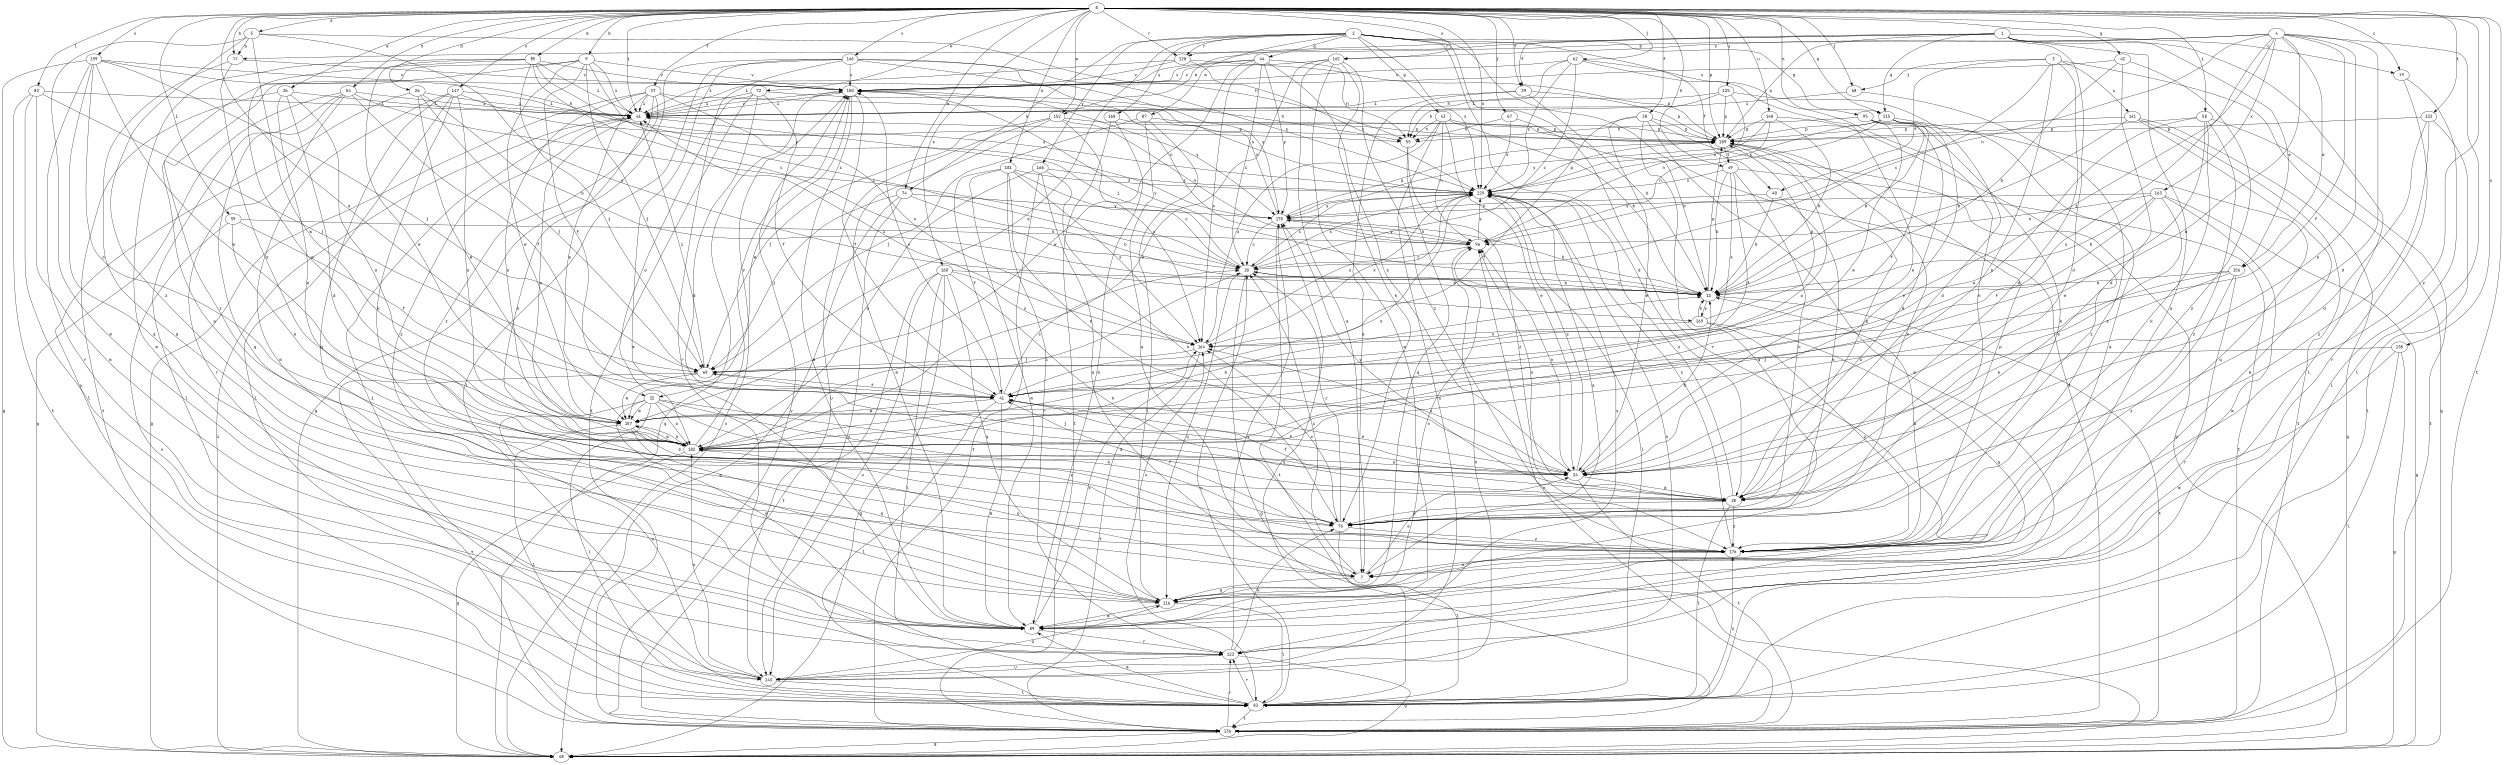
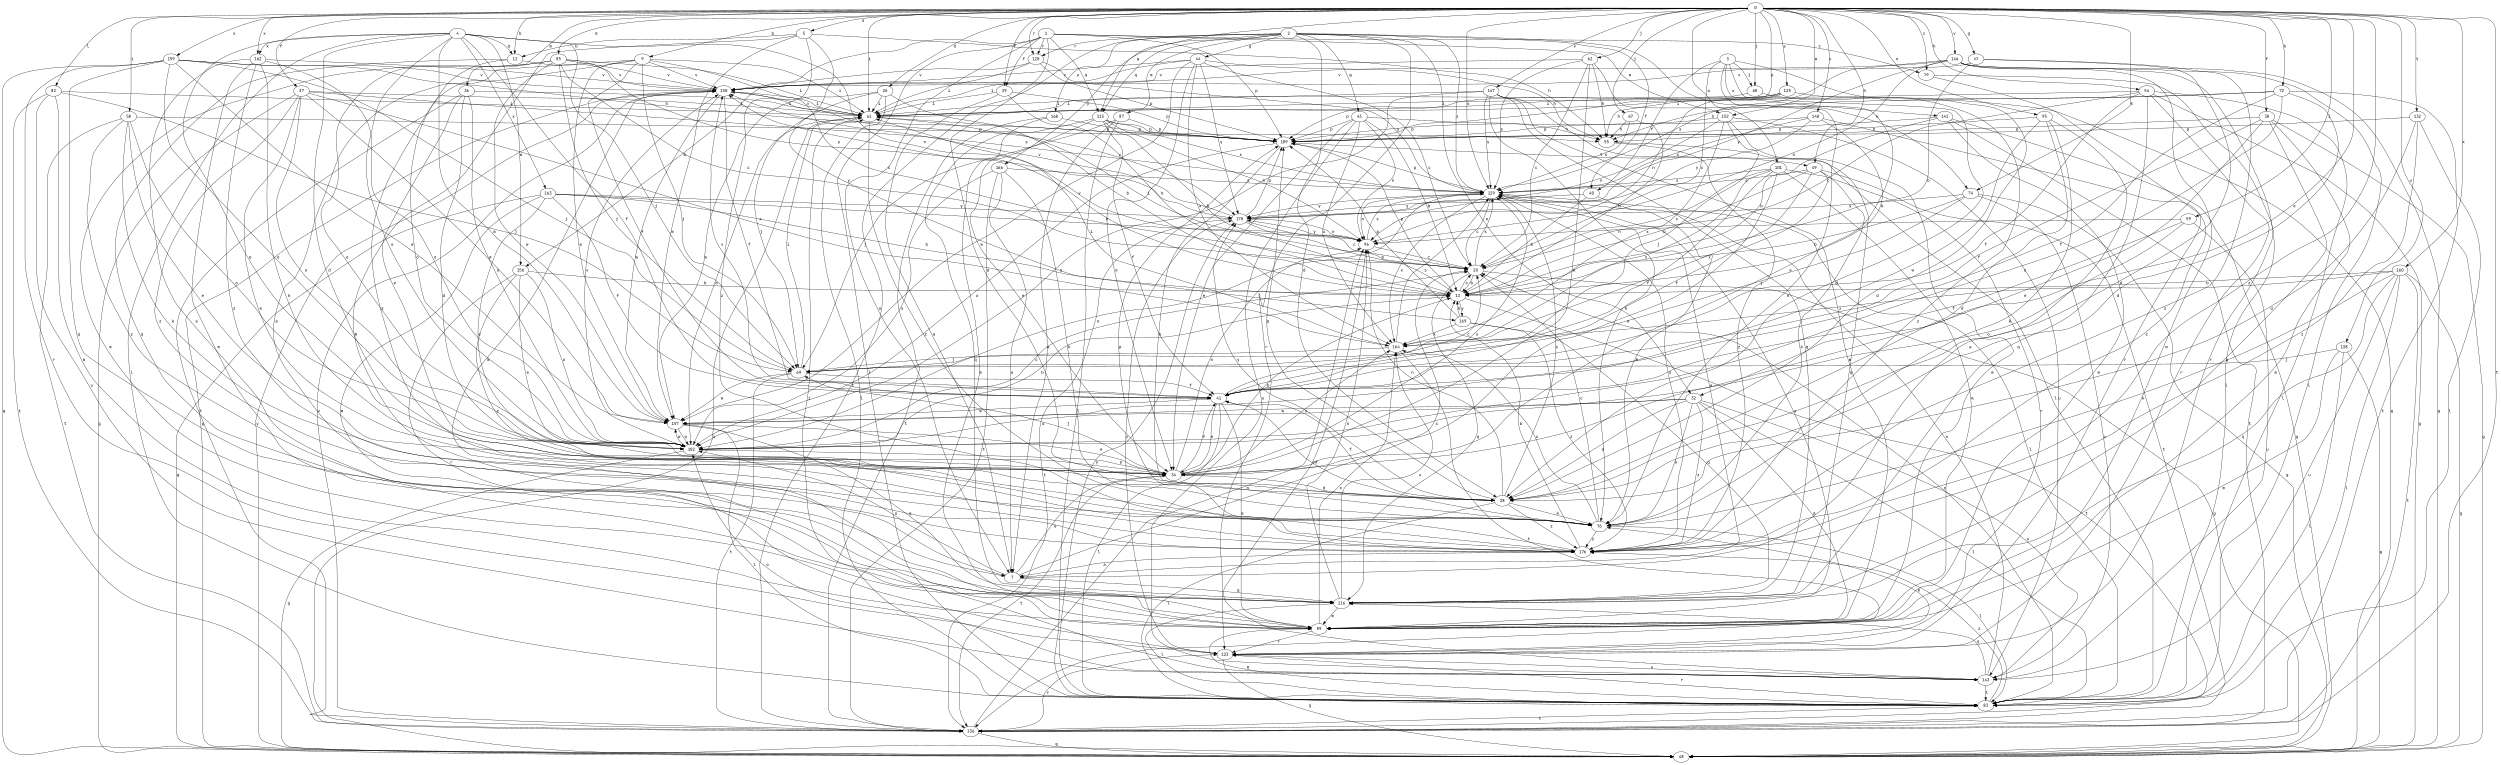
edge "129" -> "96": added, label "n"
